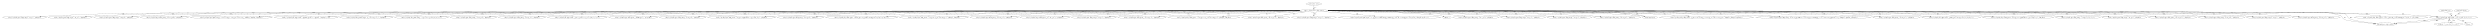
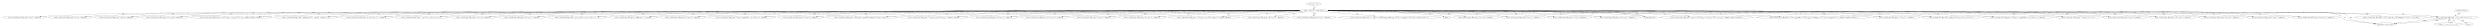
node "(Identifier,op)": removed
